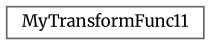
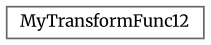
node "MyTransformFunc11": label "MyTransformFunc11" -> "MyTransformFunc12"
